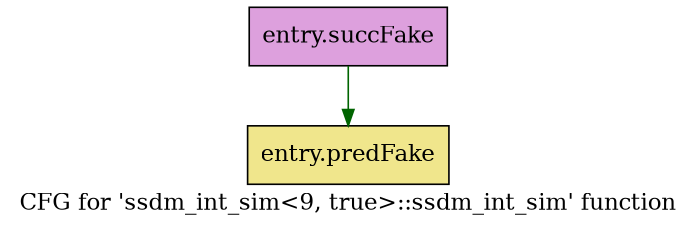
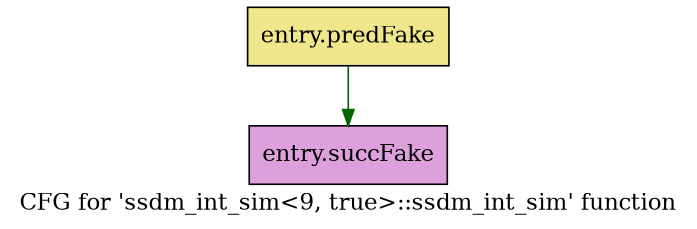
edge "entry.succFake" -> "entry.predFake": reversed
